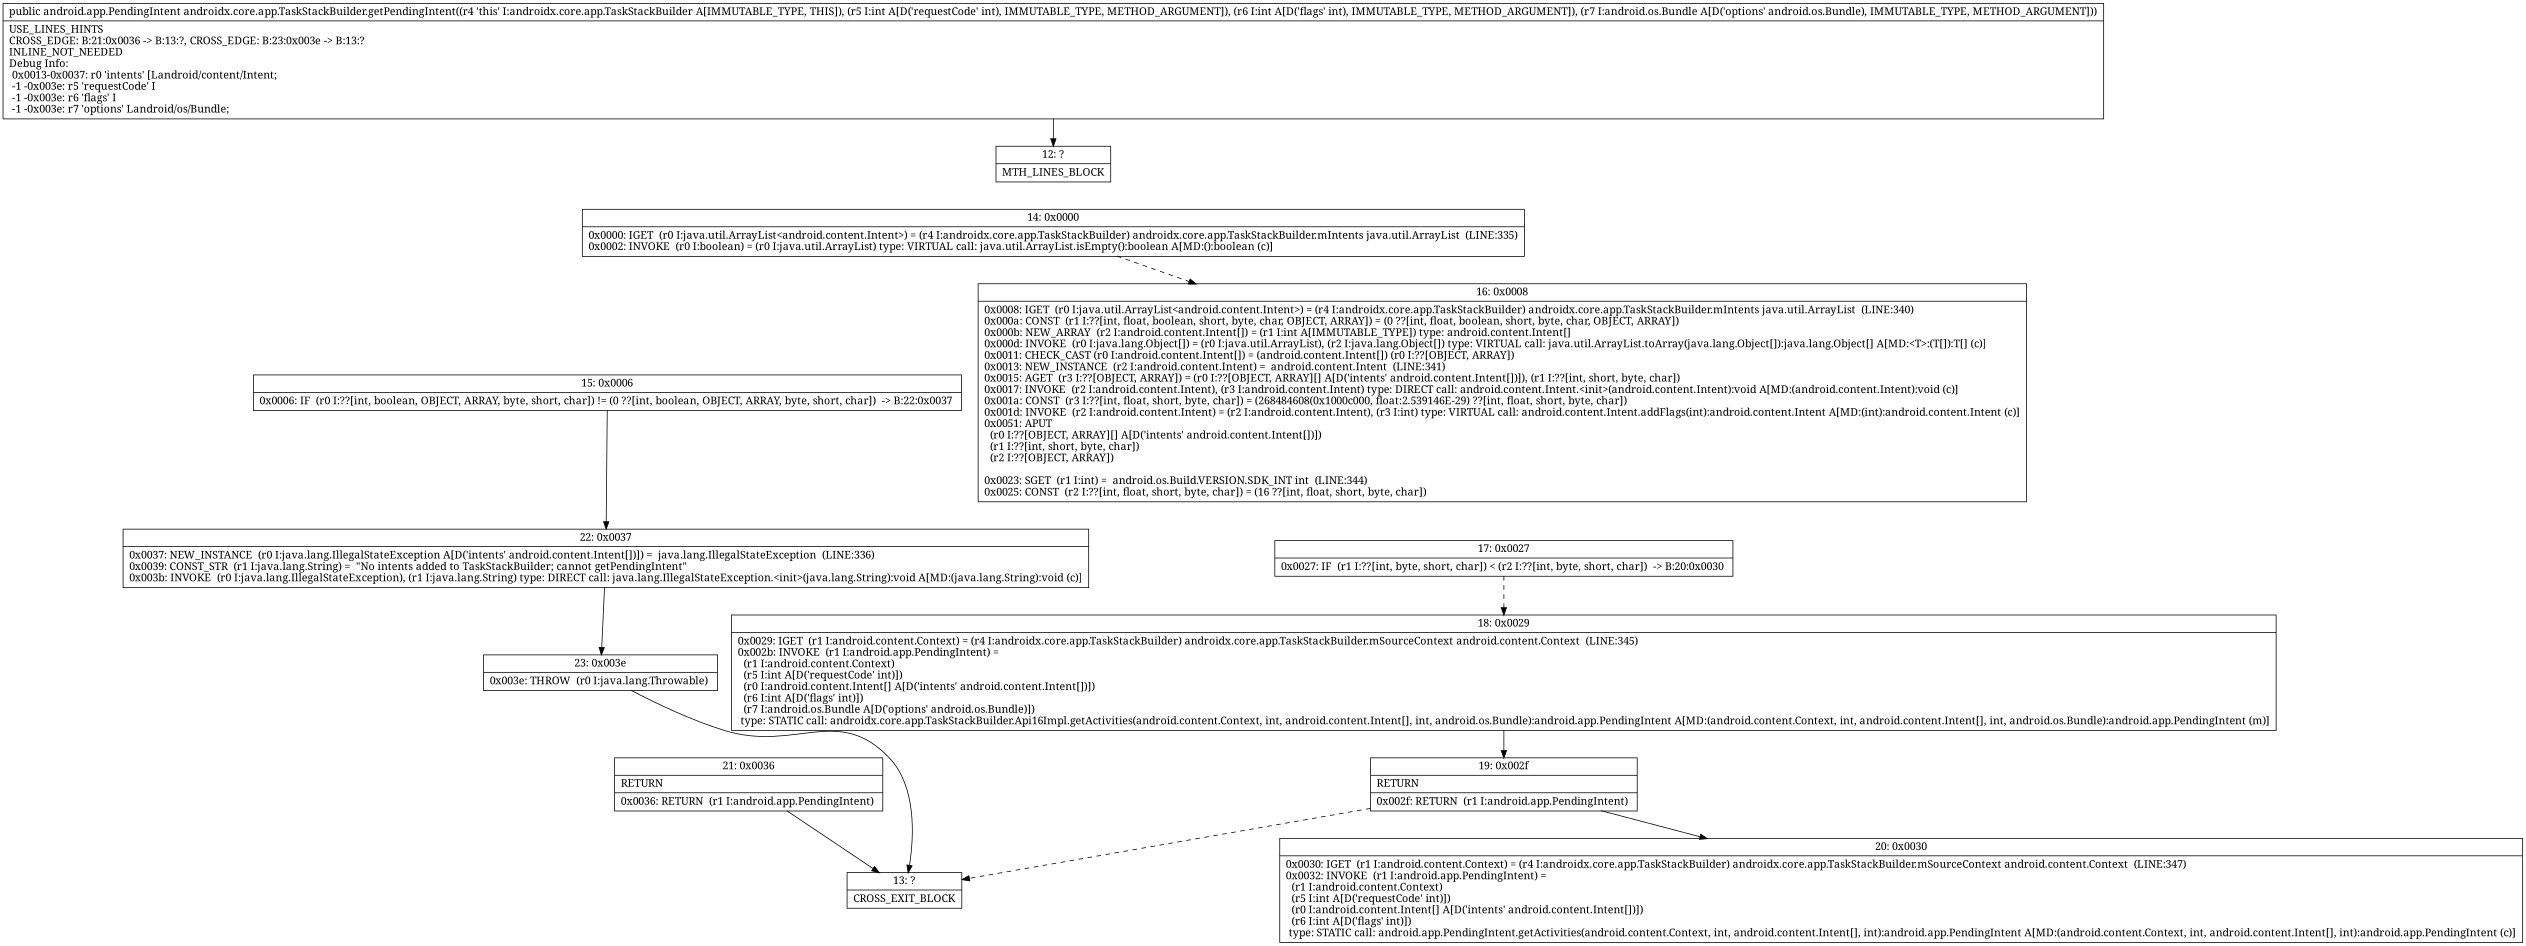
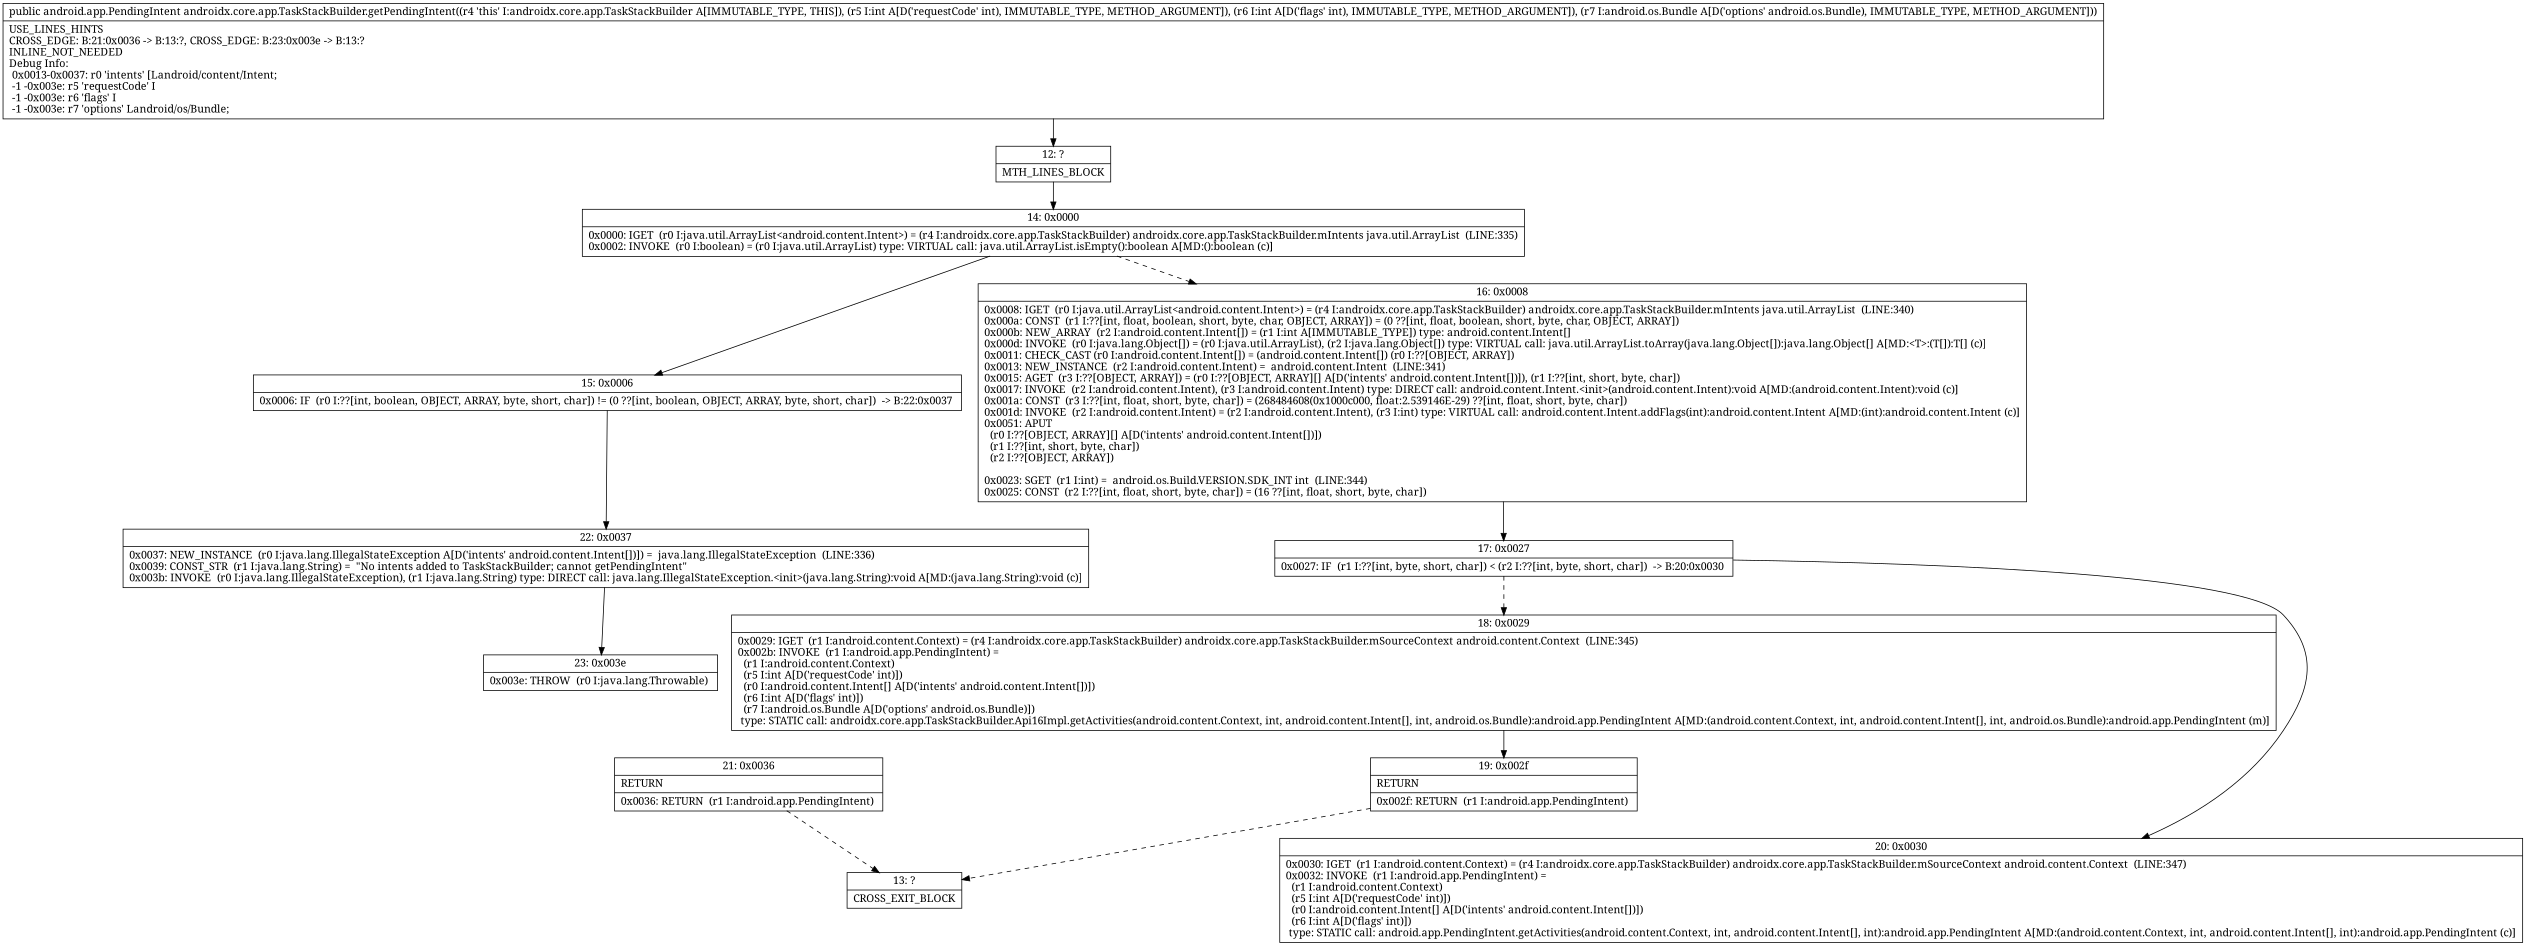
edge "12: ?" -> "14: 0x0000": added
edge "14: 0x0000" -> "15: 0x0006": added
edge "16: 0x0008" -> "17: 0x0027": added
edge "23: 0x003e" -> "13: ?": removed
edge "19: 0x002f" -> "20: 0x0030": now "17: 0x0027" -> "20: 0x0030"
edge "21: 0x0036" -> "13: ?": style solid -> dashed
